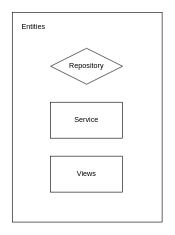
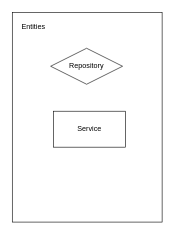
node "Service": moved (87, 120) -> (90, 129)
node "Views": removed
